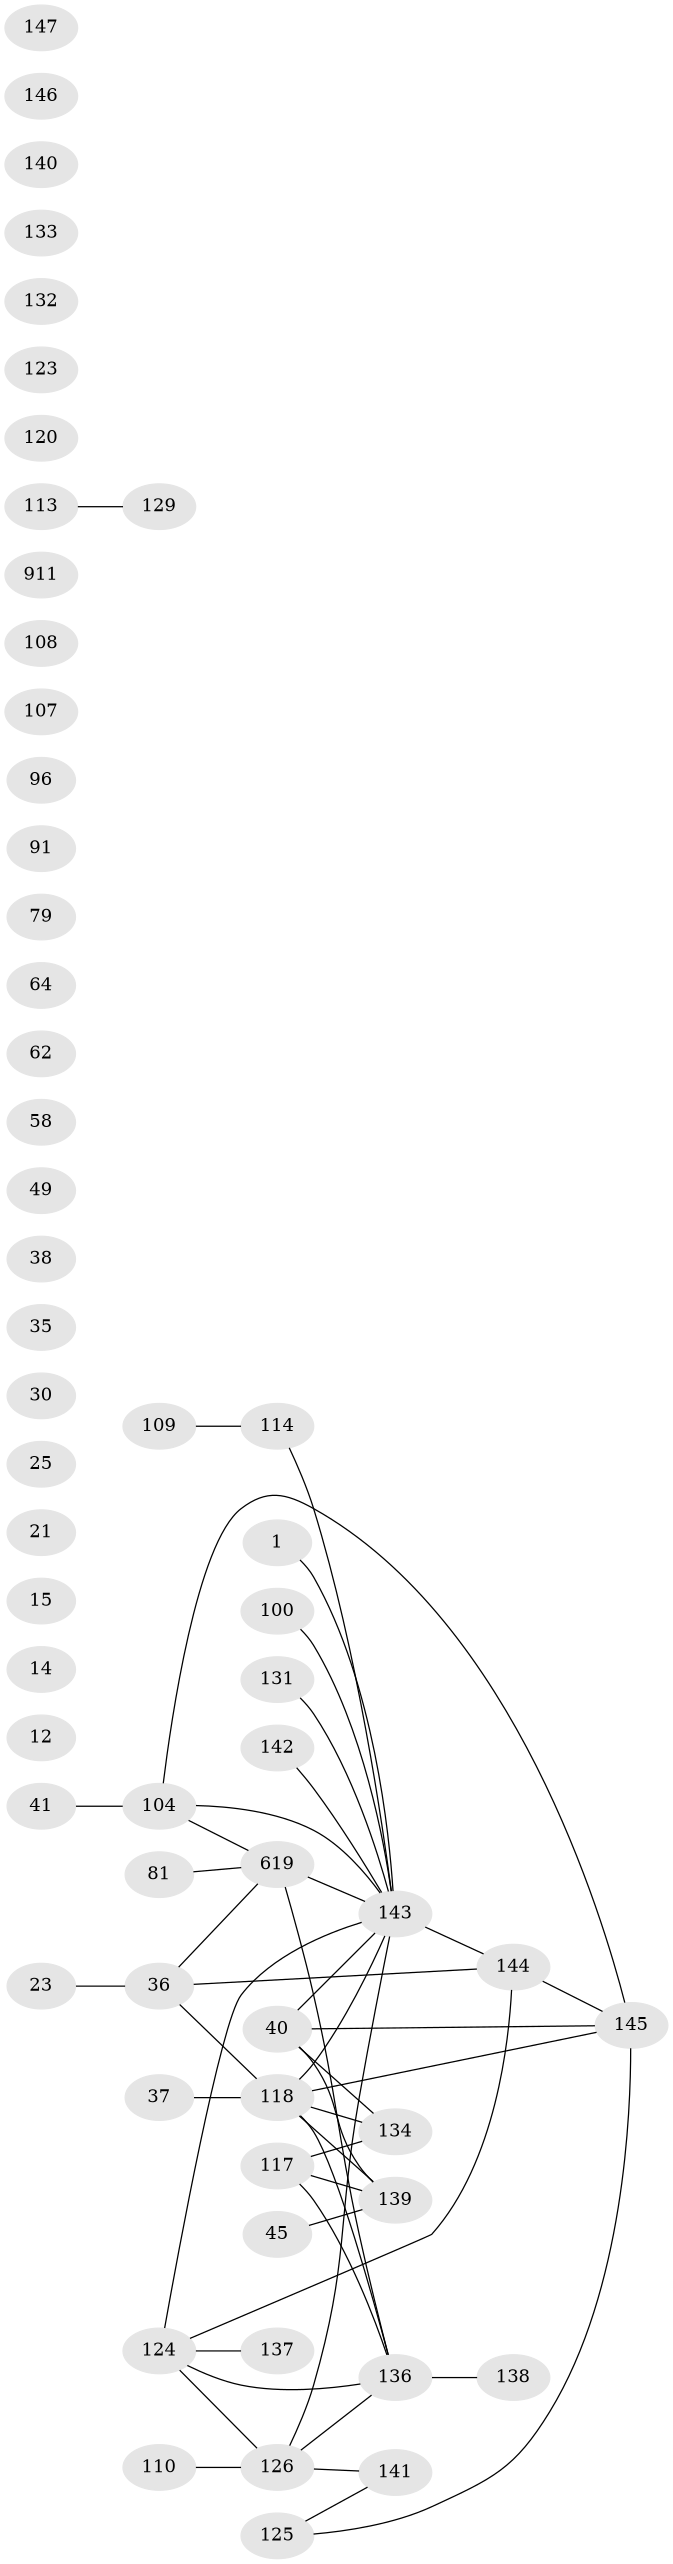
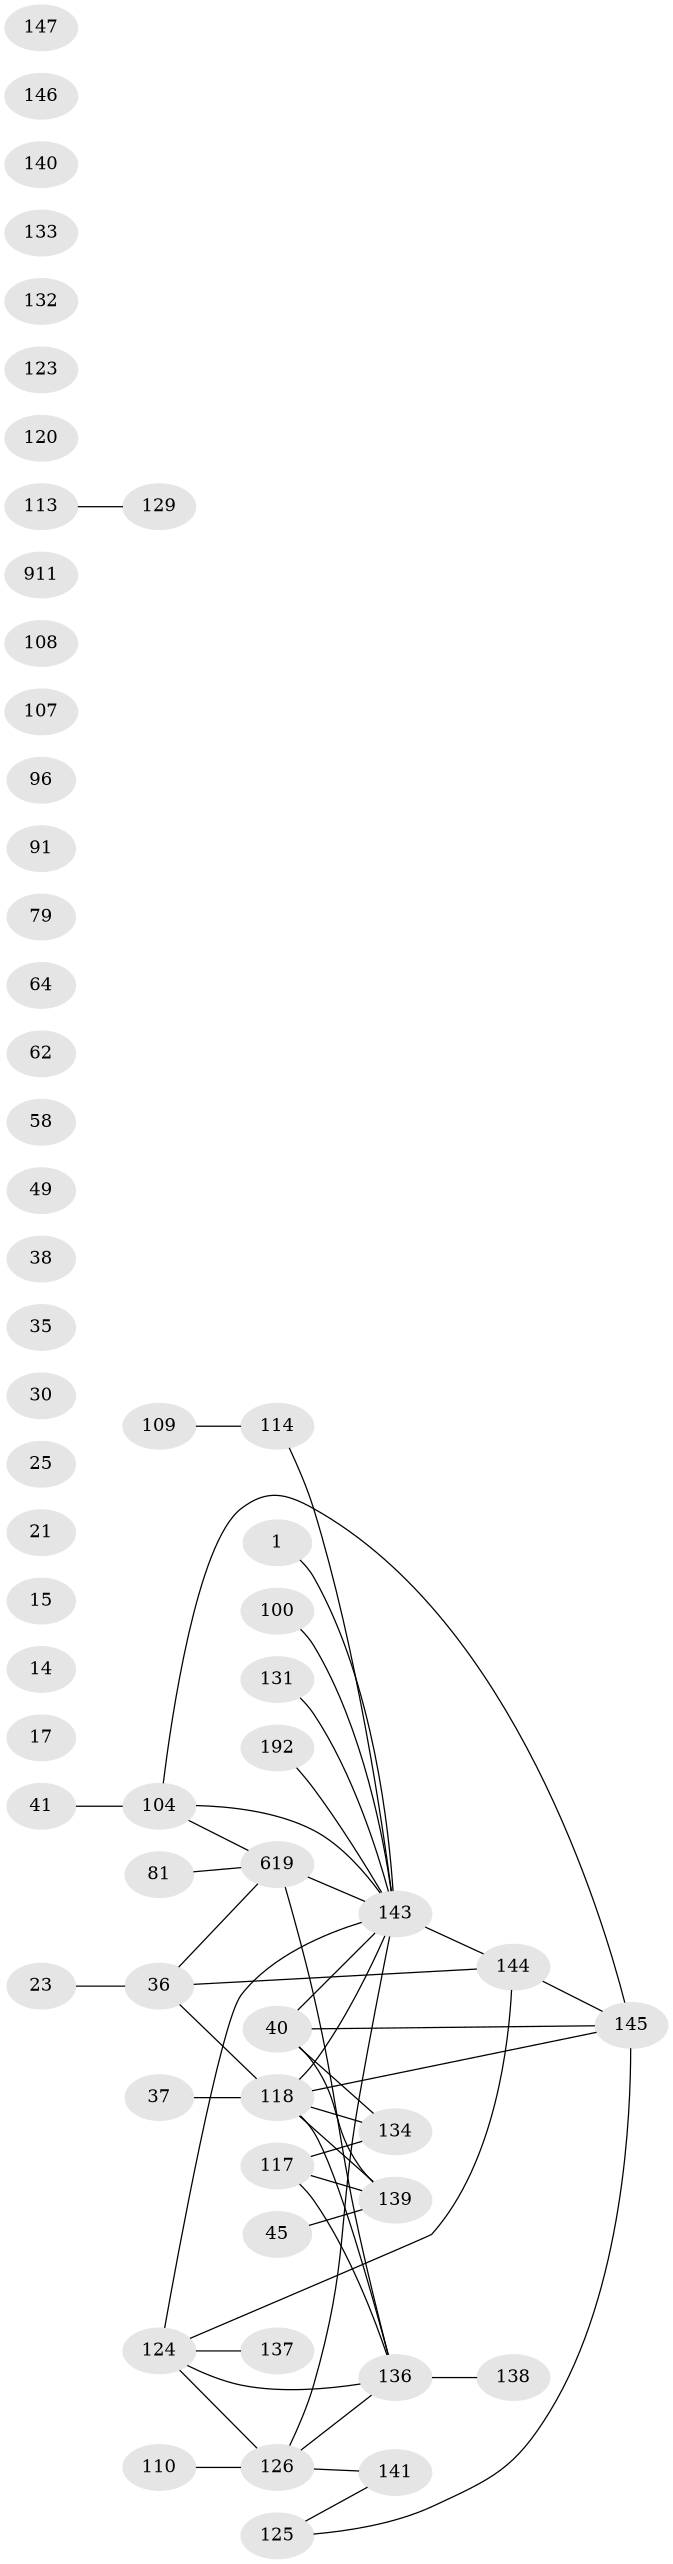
node "12": label "12" -> "17"
node "142": label "142" -> "192"
